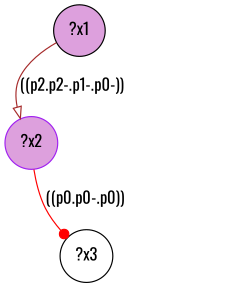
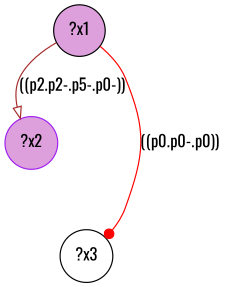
edge "?x1" -> "?x2": label "((p2.p2-.p1-.p0-))" -> "((p2.p2-.p5-.p0-))"
edge "?x2" -> "?x3": now "?x1" -> "?x3"
